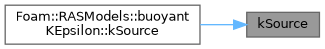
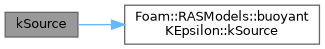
edge "Foam::RASModels::buoyant KEpsilon::kSource" -> "kSource": reversed
